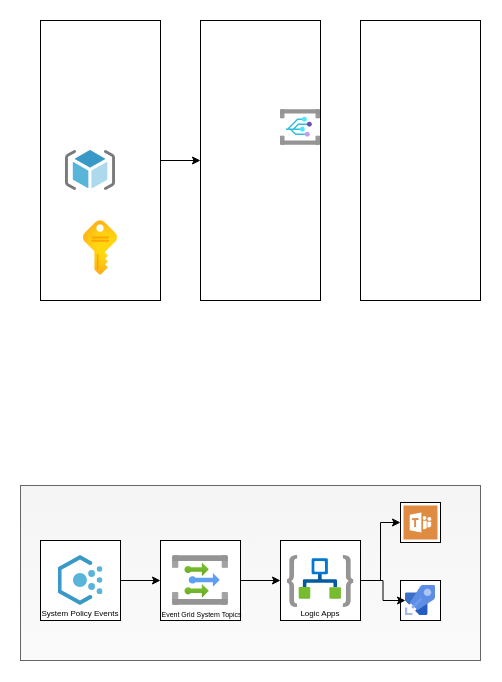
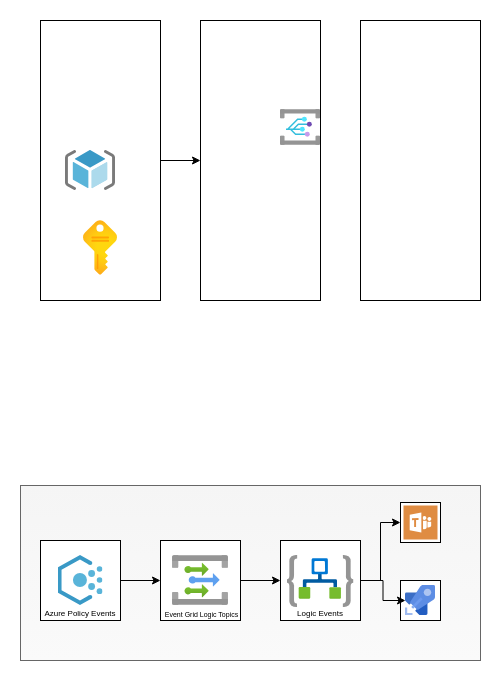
node "System Policy Events": label "System Policy Events" -> "Azure Policy Events"
node "Logic Apps": label "Logic Apps" -> "Logic Events"
node "Event Grid System Topics": label "Event Grid System Topics" -> "Event Grid Logic Topics"
